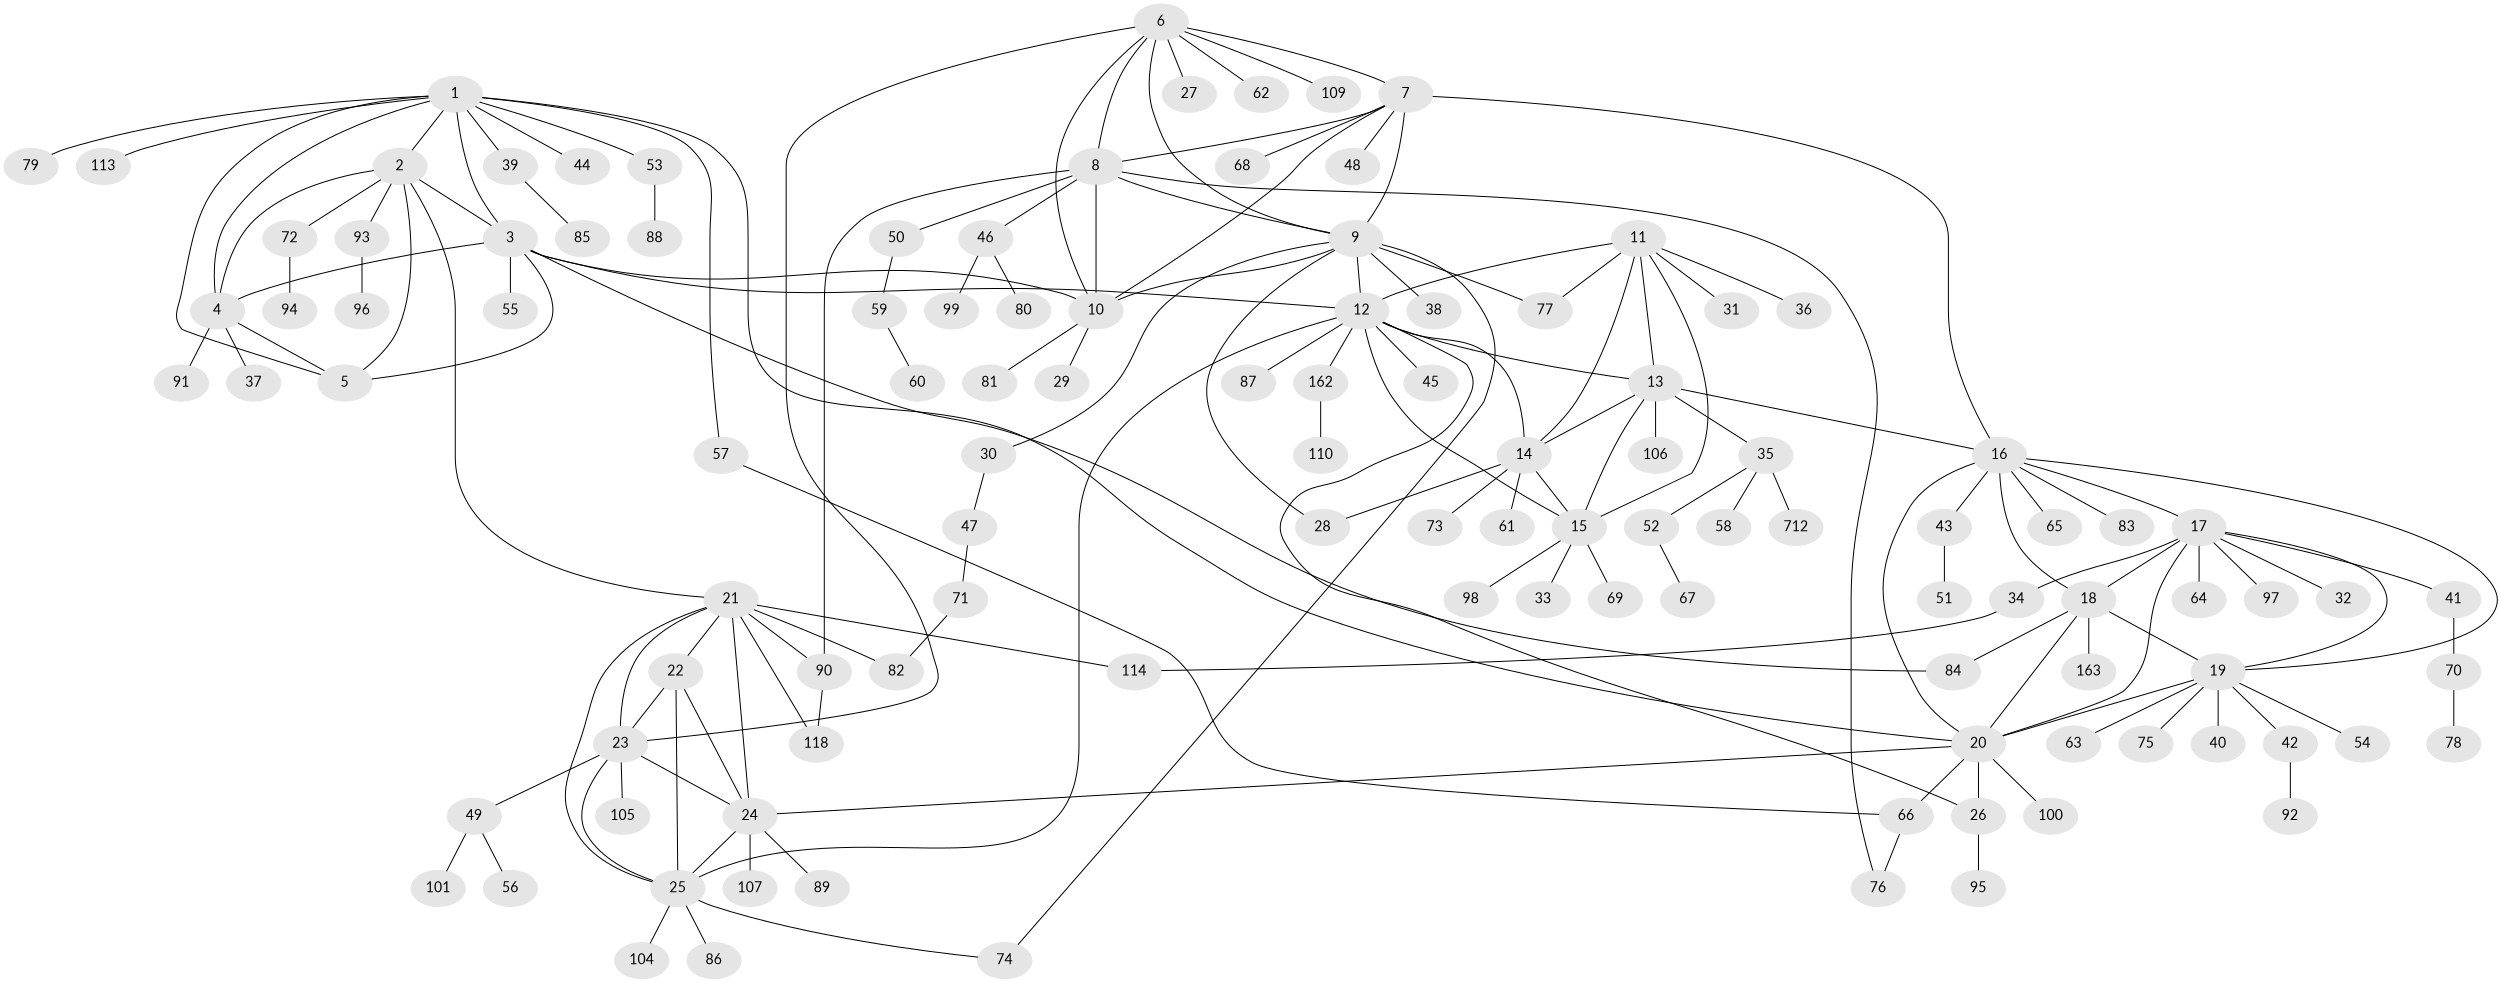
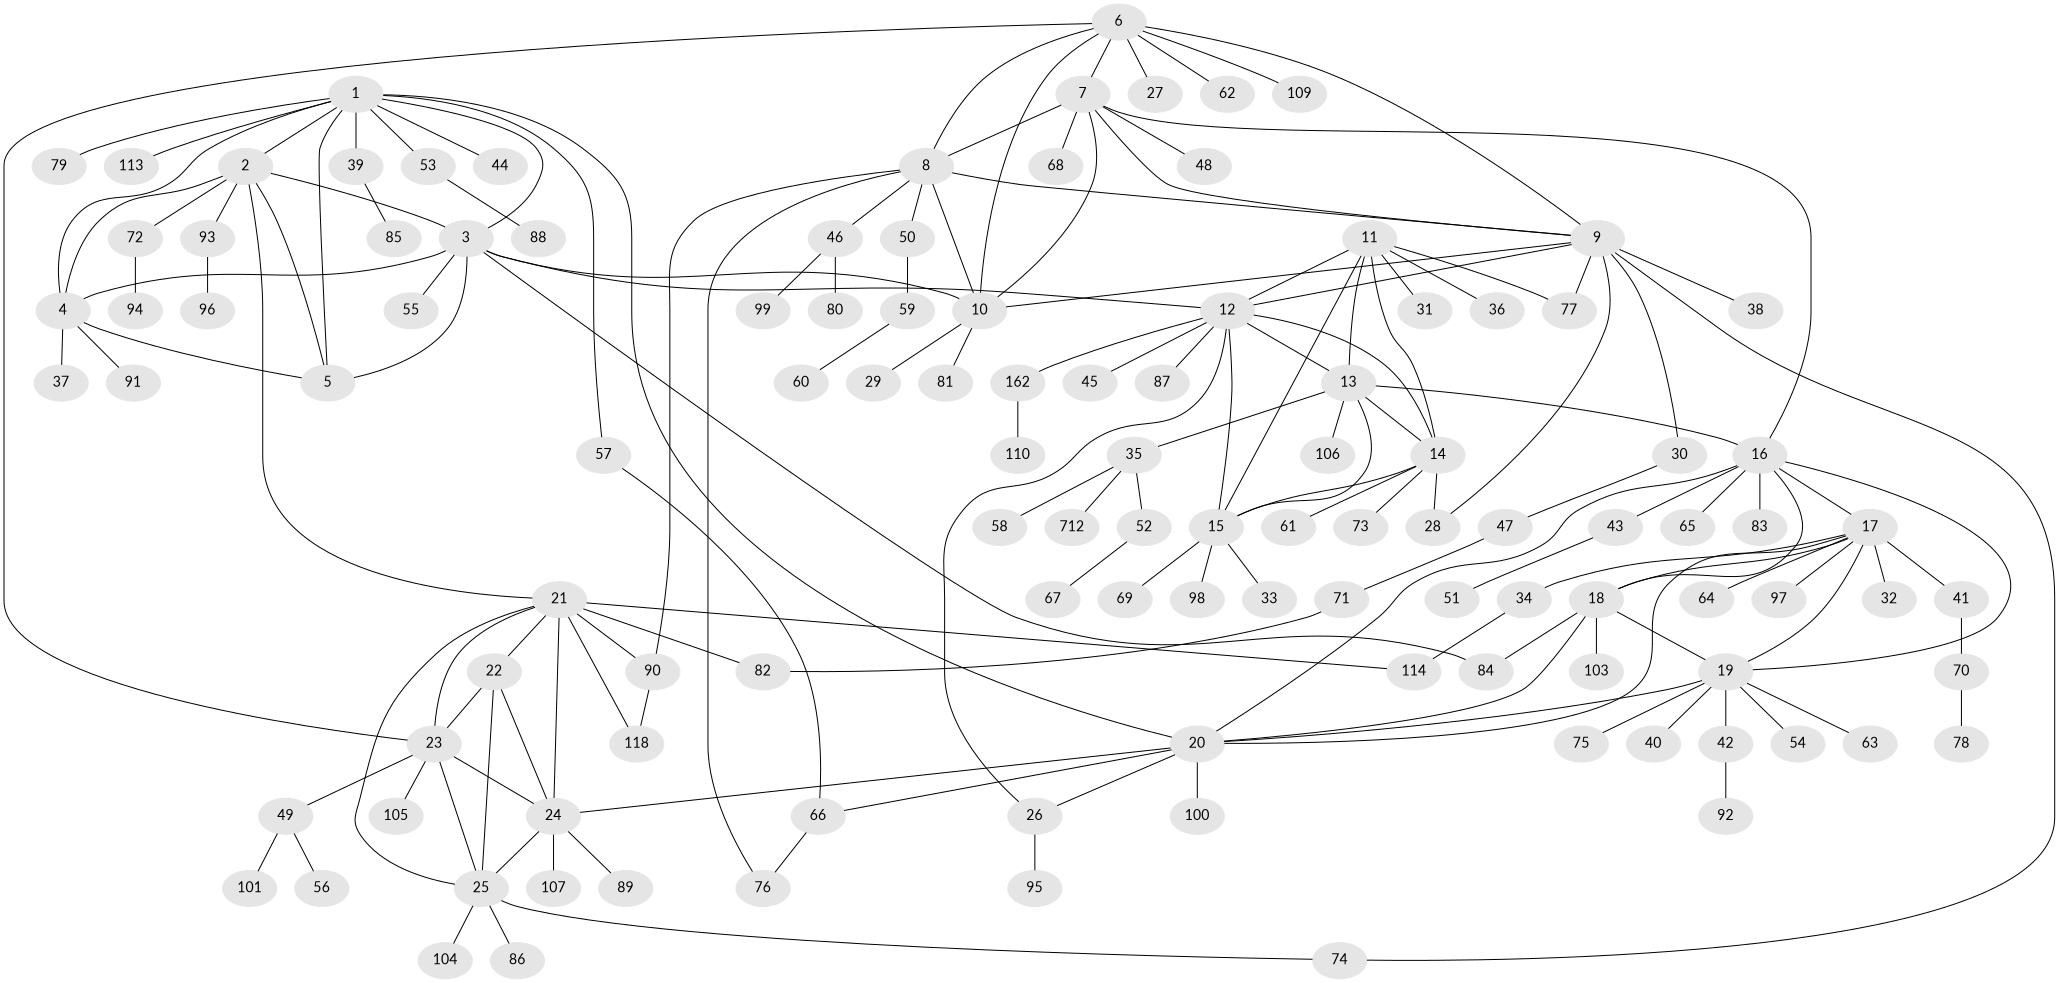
node "163": label "163" -> "103"
edge "12" -- "25": removed
